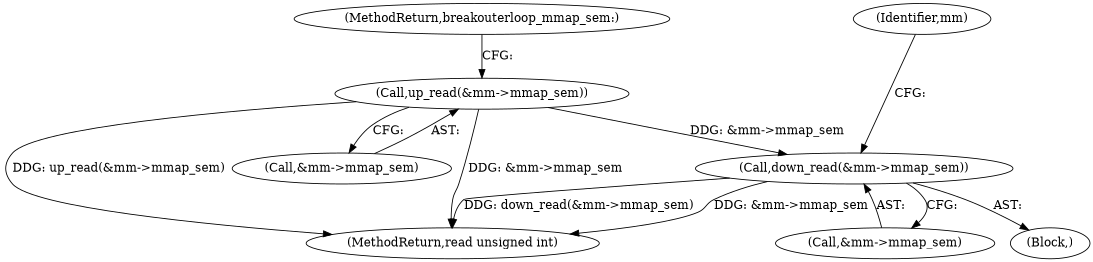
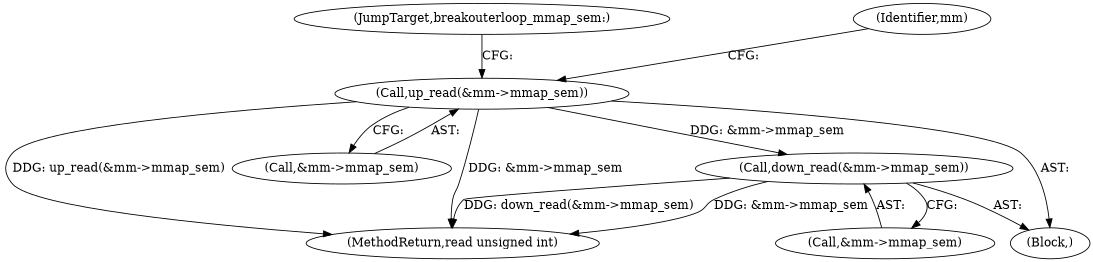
node "(MethodReturn,breakouterloop_mmap_sem:)": label "(MethodReturn,breakouterloop_mmap_sem:)" -> "(JumpTarget,breakouterloop_mmap_sem:)"
edge "(Identifier,mm)" -> "(Call,down_read(&mm->mmap_sem))": now "(Identifier,mm)" -> "(Call,up_read(&mm->mmap_sem))"
edge "(Call,up_read(&mm->mmap_sem))" -> "(Block,)": added, label "AST:"
